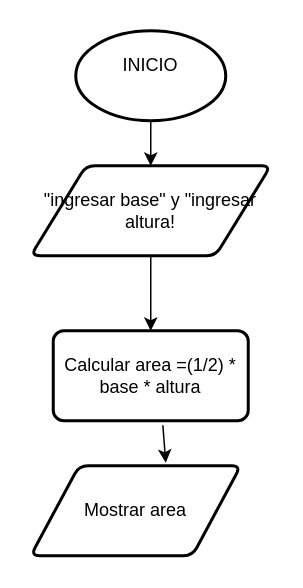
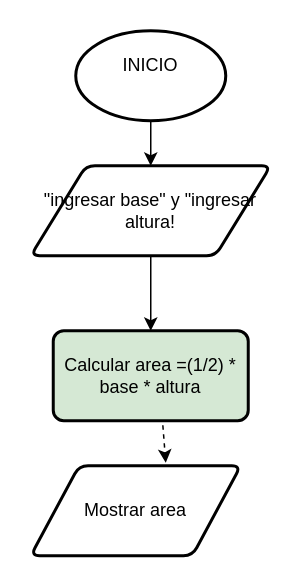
node "Calcular area =(1/2) * base * altura": fillcolor #ffffff -> #d5e8d4
edge "Calcular area =(1/2) * base * altura" -> "Mostrar area": style solid -> dashed
